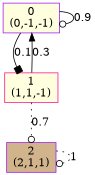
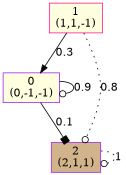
edge "0 (0,-1,-1)" -> "1 (1,1,-1)": now "0 (0,-1,-1)" -> "2 (2,1,1)"
edge "1 (1,1,-1)" -> "2 (2,1,1)": label "0.7" -> "0.8"
